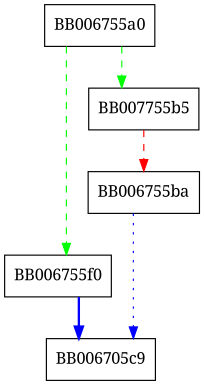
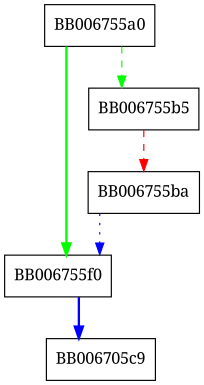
node "BB007755b5": label "BB007755b5" -> "BB006755b5"
edge "BB006755a0" -> "BB006755f0": style dashed -> bold
edge "BB006755ba" -> "BB006705c9": now "BB006755ba" -> "BB006755f0"
